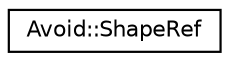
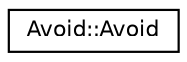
node "Avoid::ShapeRef": label "Avoid::ShapeRef" -> "Avoid::Avoid"
